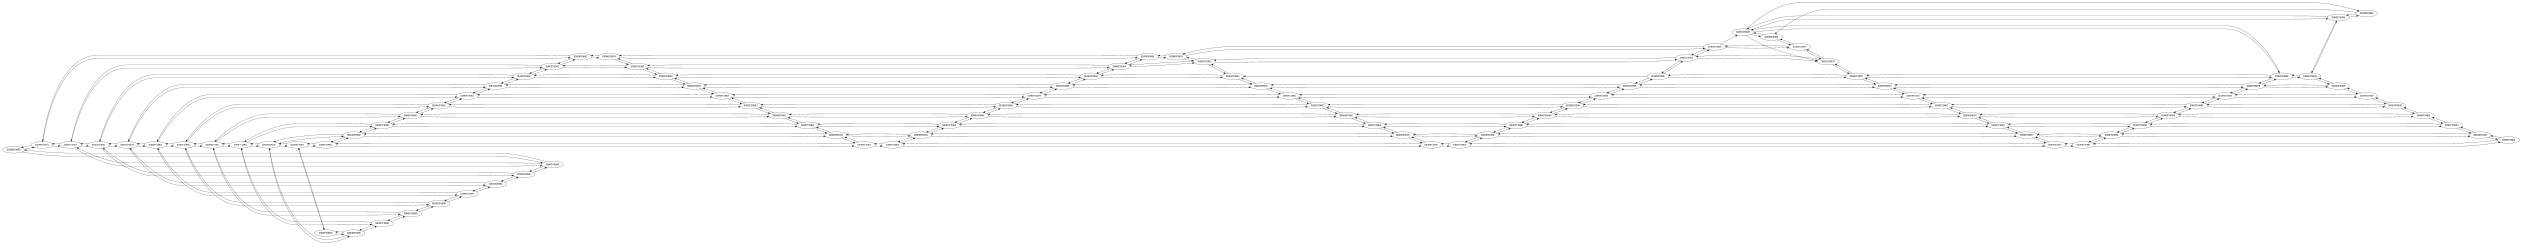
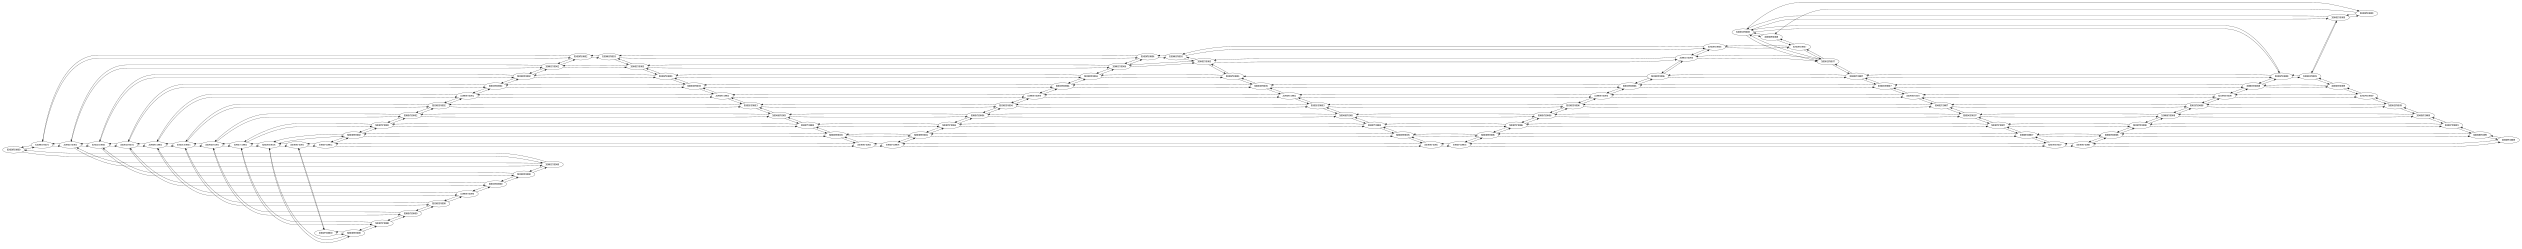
edge "X0000Y0006" -> "X0001Y0008": now "X0001Y0007" -> "X0001Y0008"
